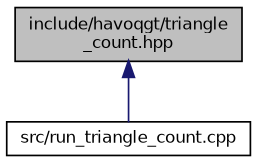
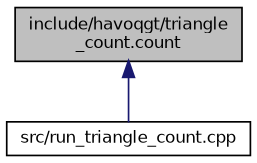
node "include/havoqgt/triangle _count.hpp": label "include/havoqgt/triangle _count.hpp" -> "include/havoqgt/triangle _count.count"
